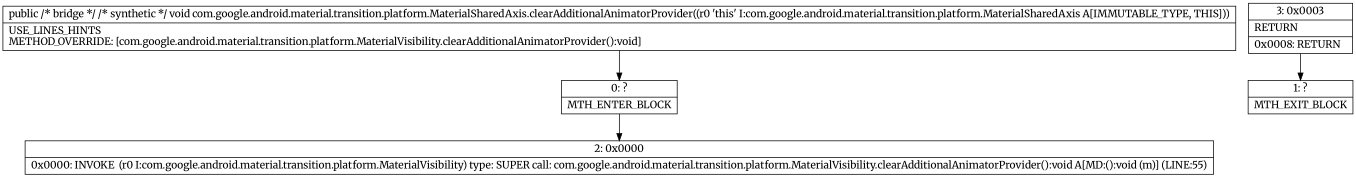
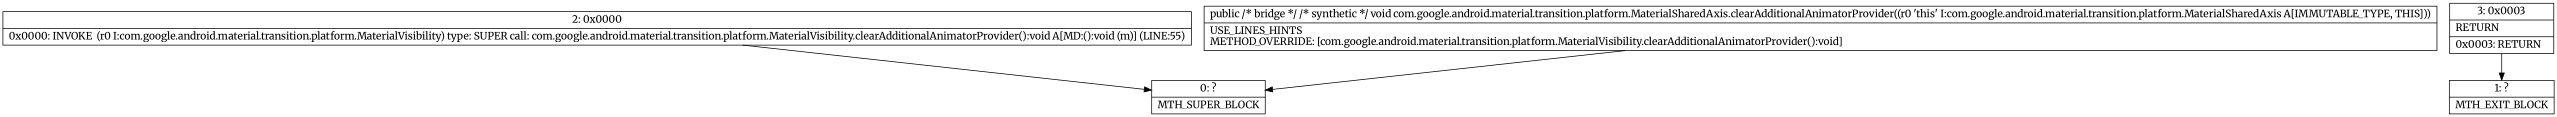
node "3: 0x0003": text "0x0008: RETURN" -> "0x0003: RETURN"
node "0: ?": text "MTH_ENTER_BLOCK" -> "MTH_SUPER_BLOCK"
edge "0: ?" -> "2: 0x0000": reversed
